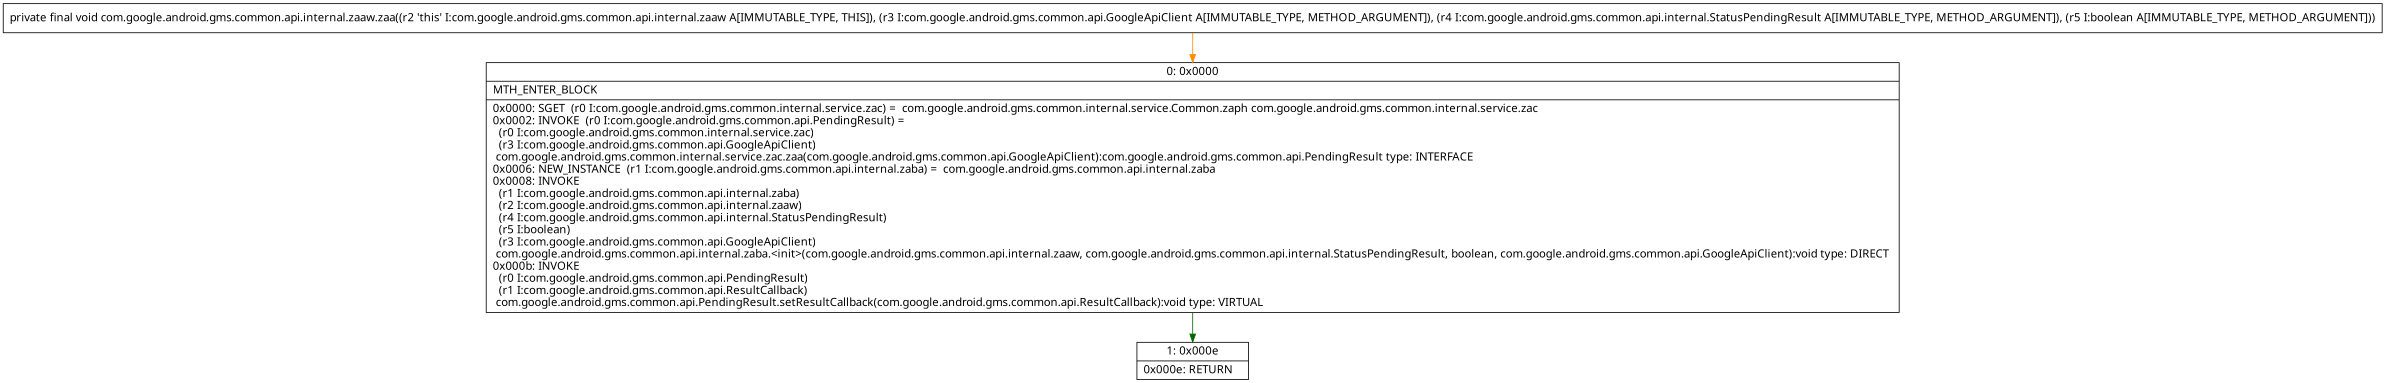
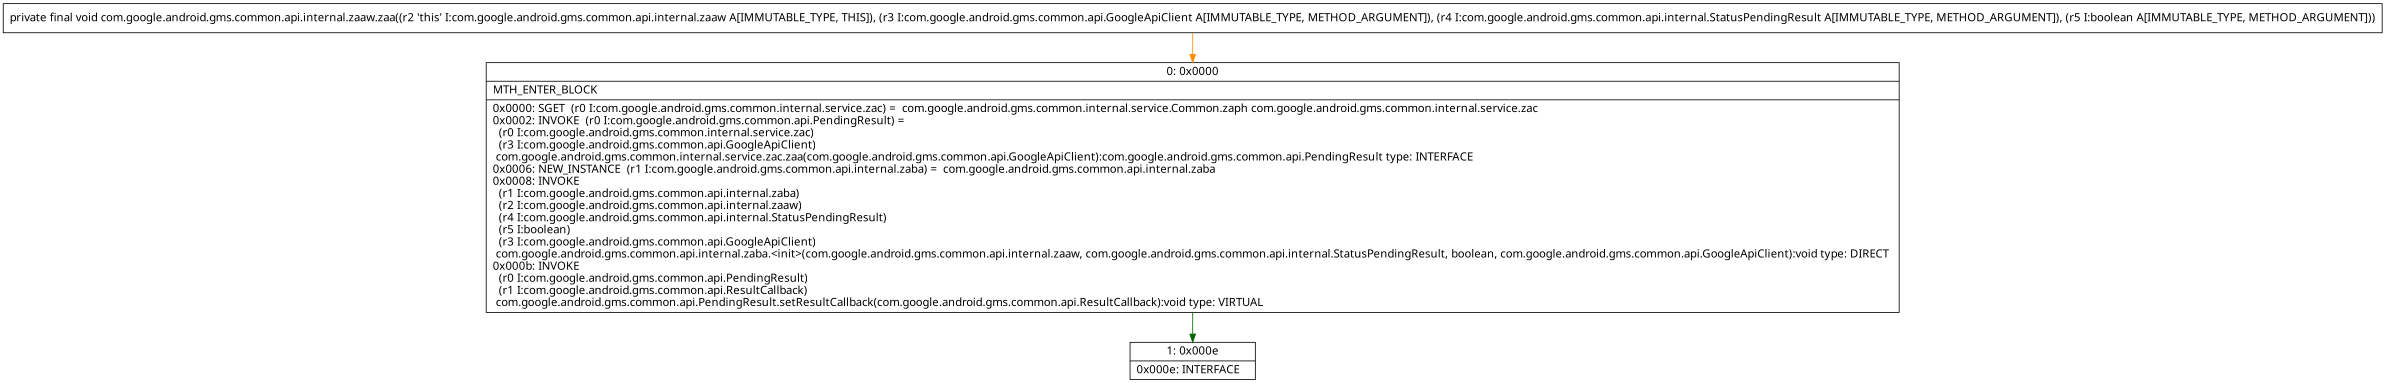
node "1: 0x000e": text "0x000e: RETURN" -> "0x000e: INTERFACE"
